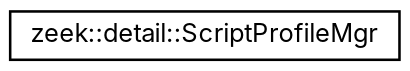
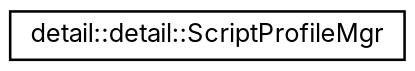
node "zeek::detail::ScriptProfileMgr": label "zeek::detail::ScriptProfileMgr" -> "detail::detail::ScriptProfileMgr"
